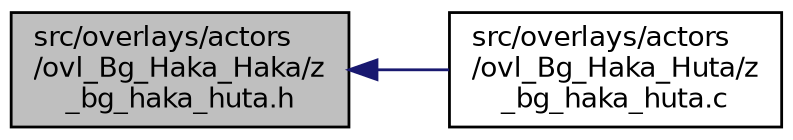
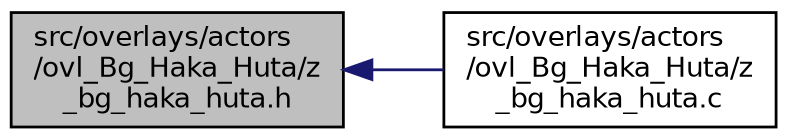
node "src/overlays/actors /ovl_Bg_Haka_Haka/z _bg_haka_huta.h": label "src/overlays/actors /ovl_Bg_Haka_Haka/z _bg_haka_huta.h" -> "src/overlays/actors /ovl_Bg_Haka_Huta/z _bg_haka_huta.h"
